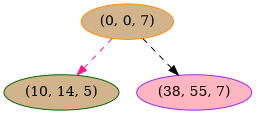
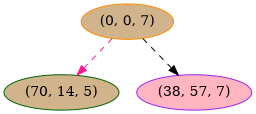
node "(10, 14, 5)": label "(10, 14, 5)" -> "(70, 14, 5)"
node "(38, 55, 7)": label "(38, 55, 7)" -> "(38, 57, 7)"
